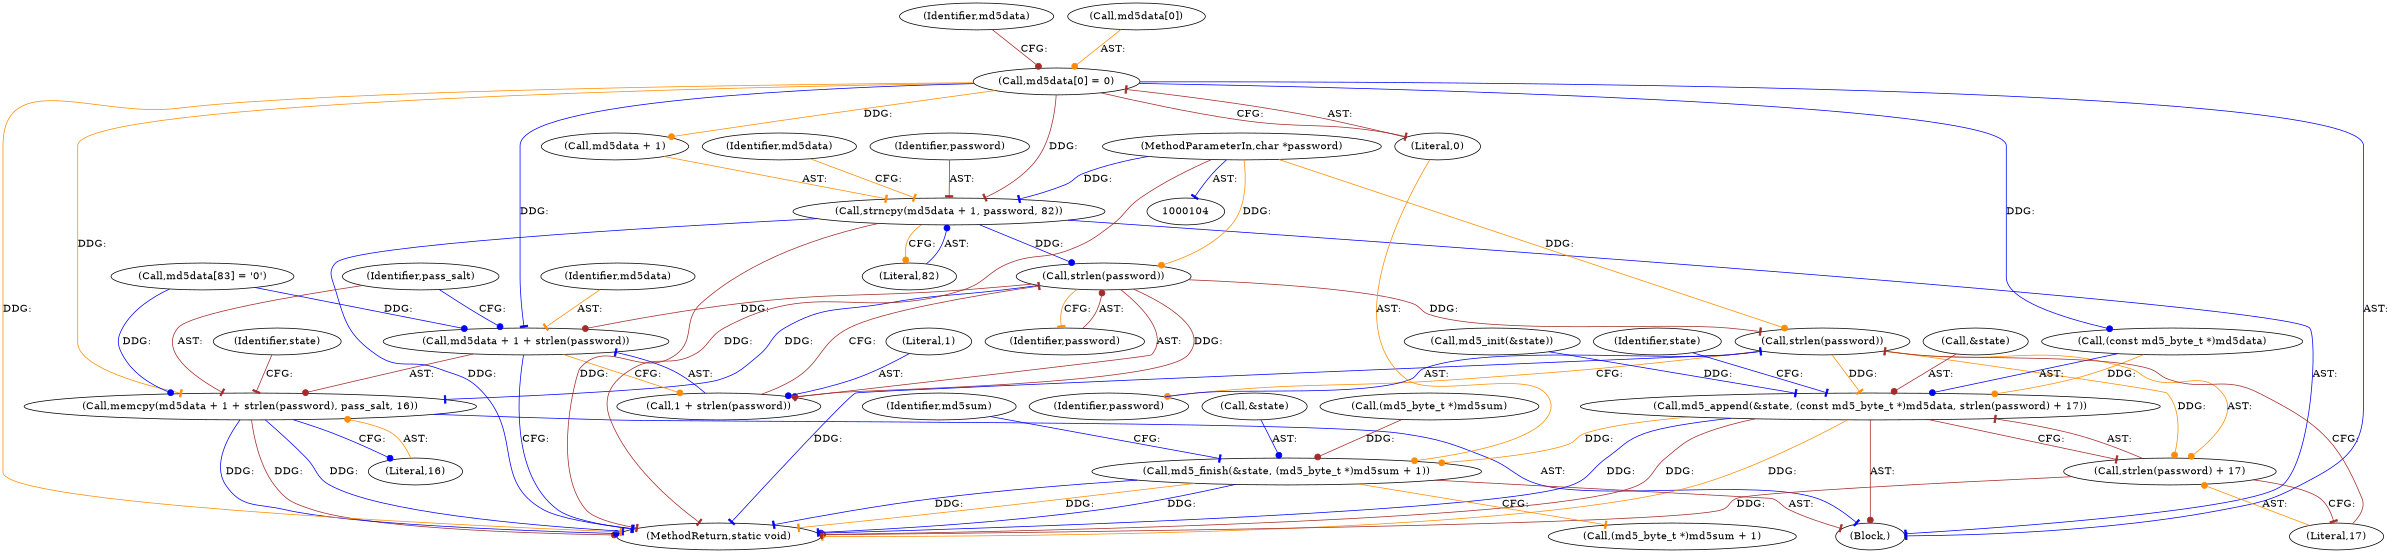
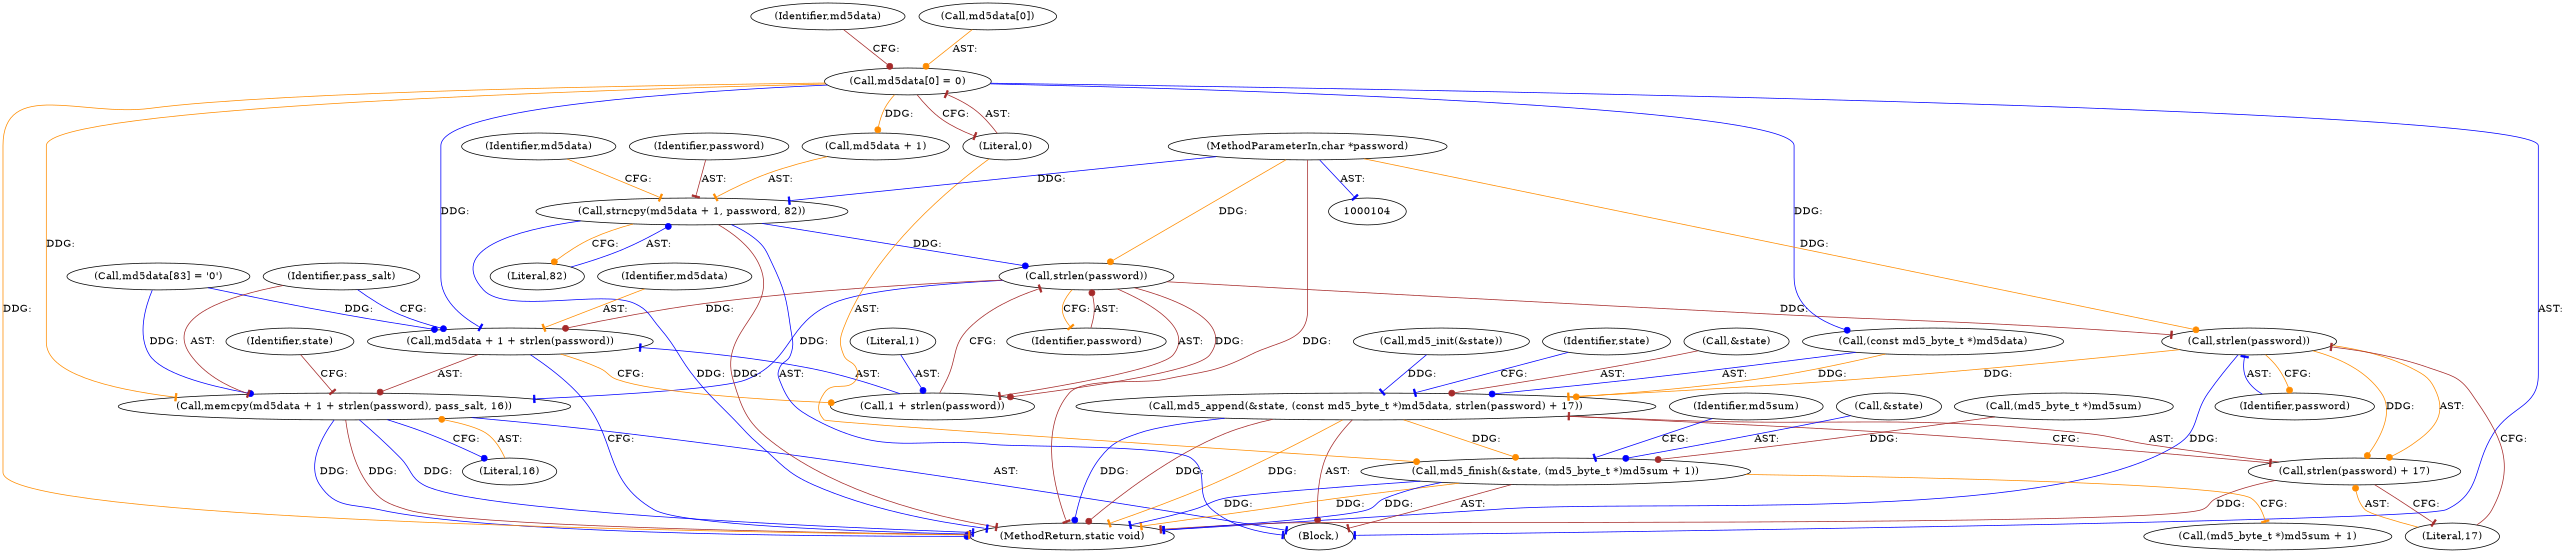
edge "(Call,md5data[0] = 0)" -> "(Call,strncpy(md5data + 1, password, 82))": removed, label "DDG:"
